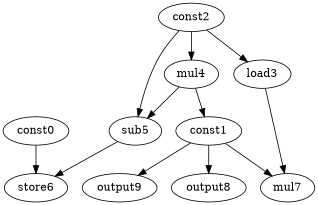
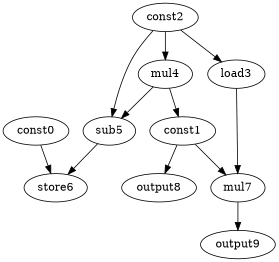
edge "const1" -> "output9": now "mul7" -> "output9"
